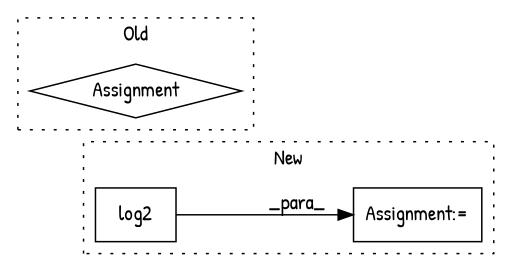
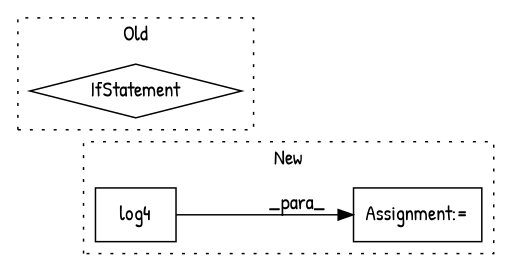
node "Assignment": label "Assignment" -> "IfStatement"
node "log2": label "log2" -> "log4"
